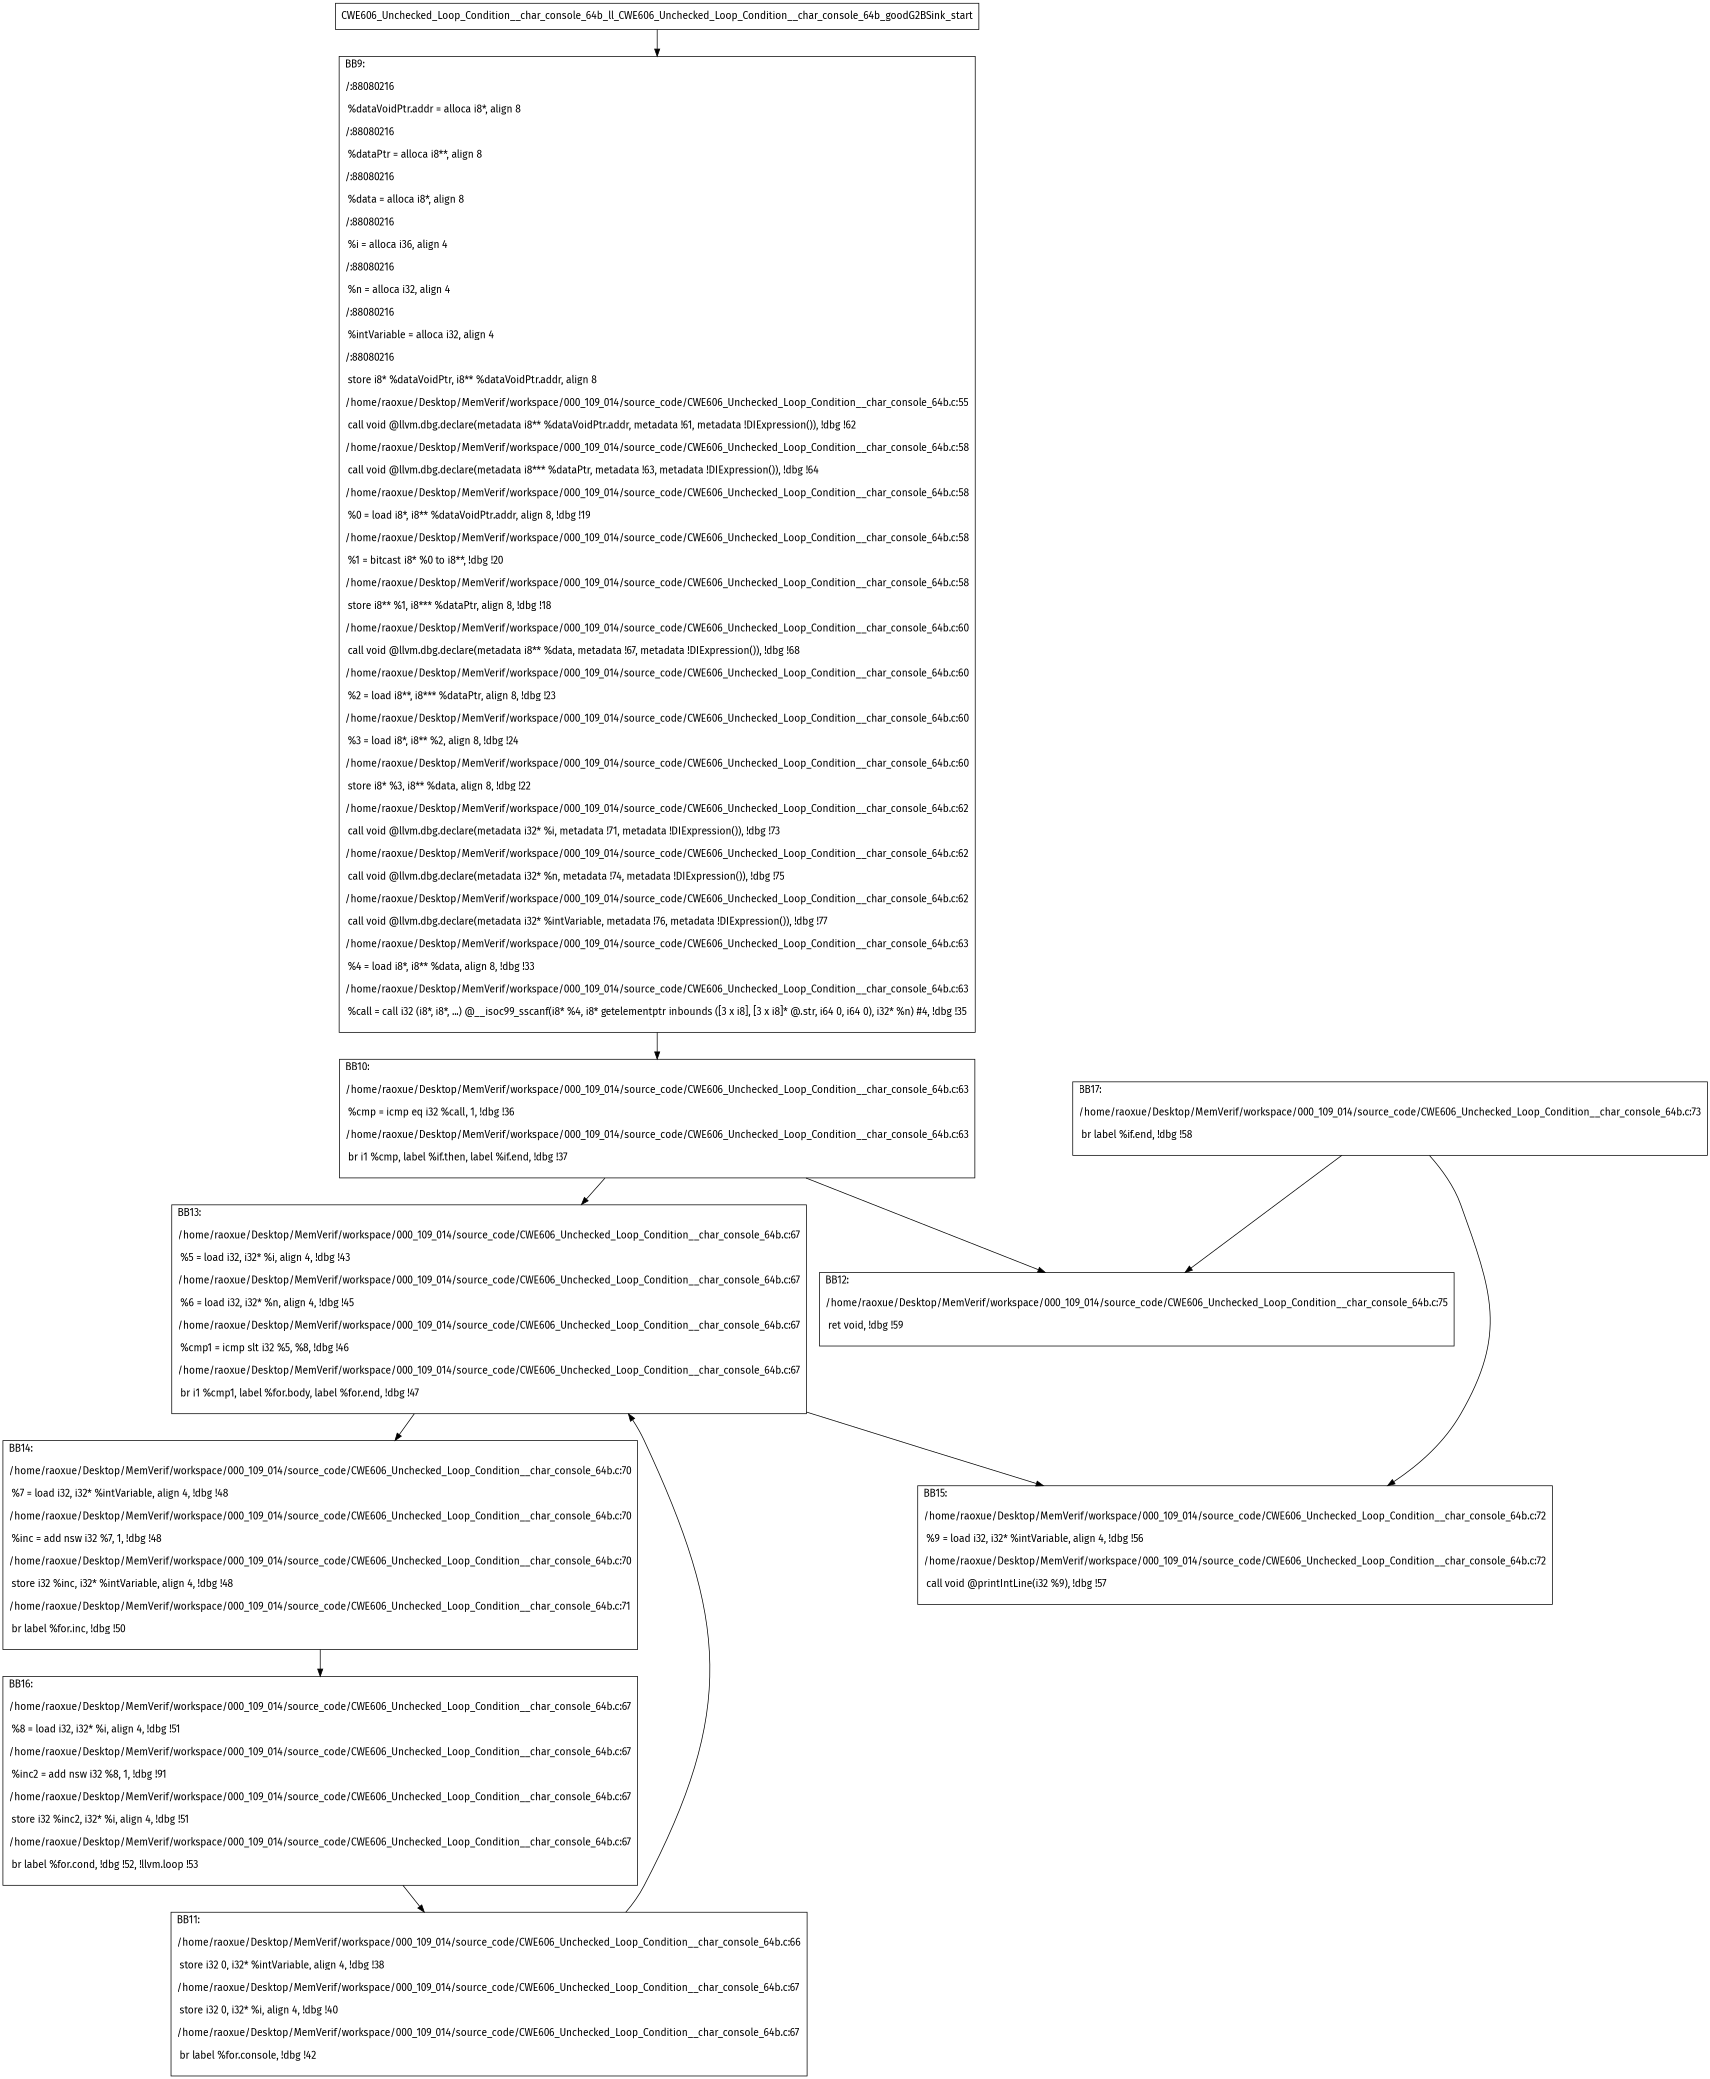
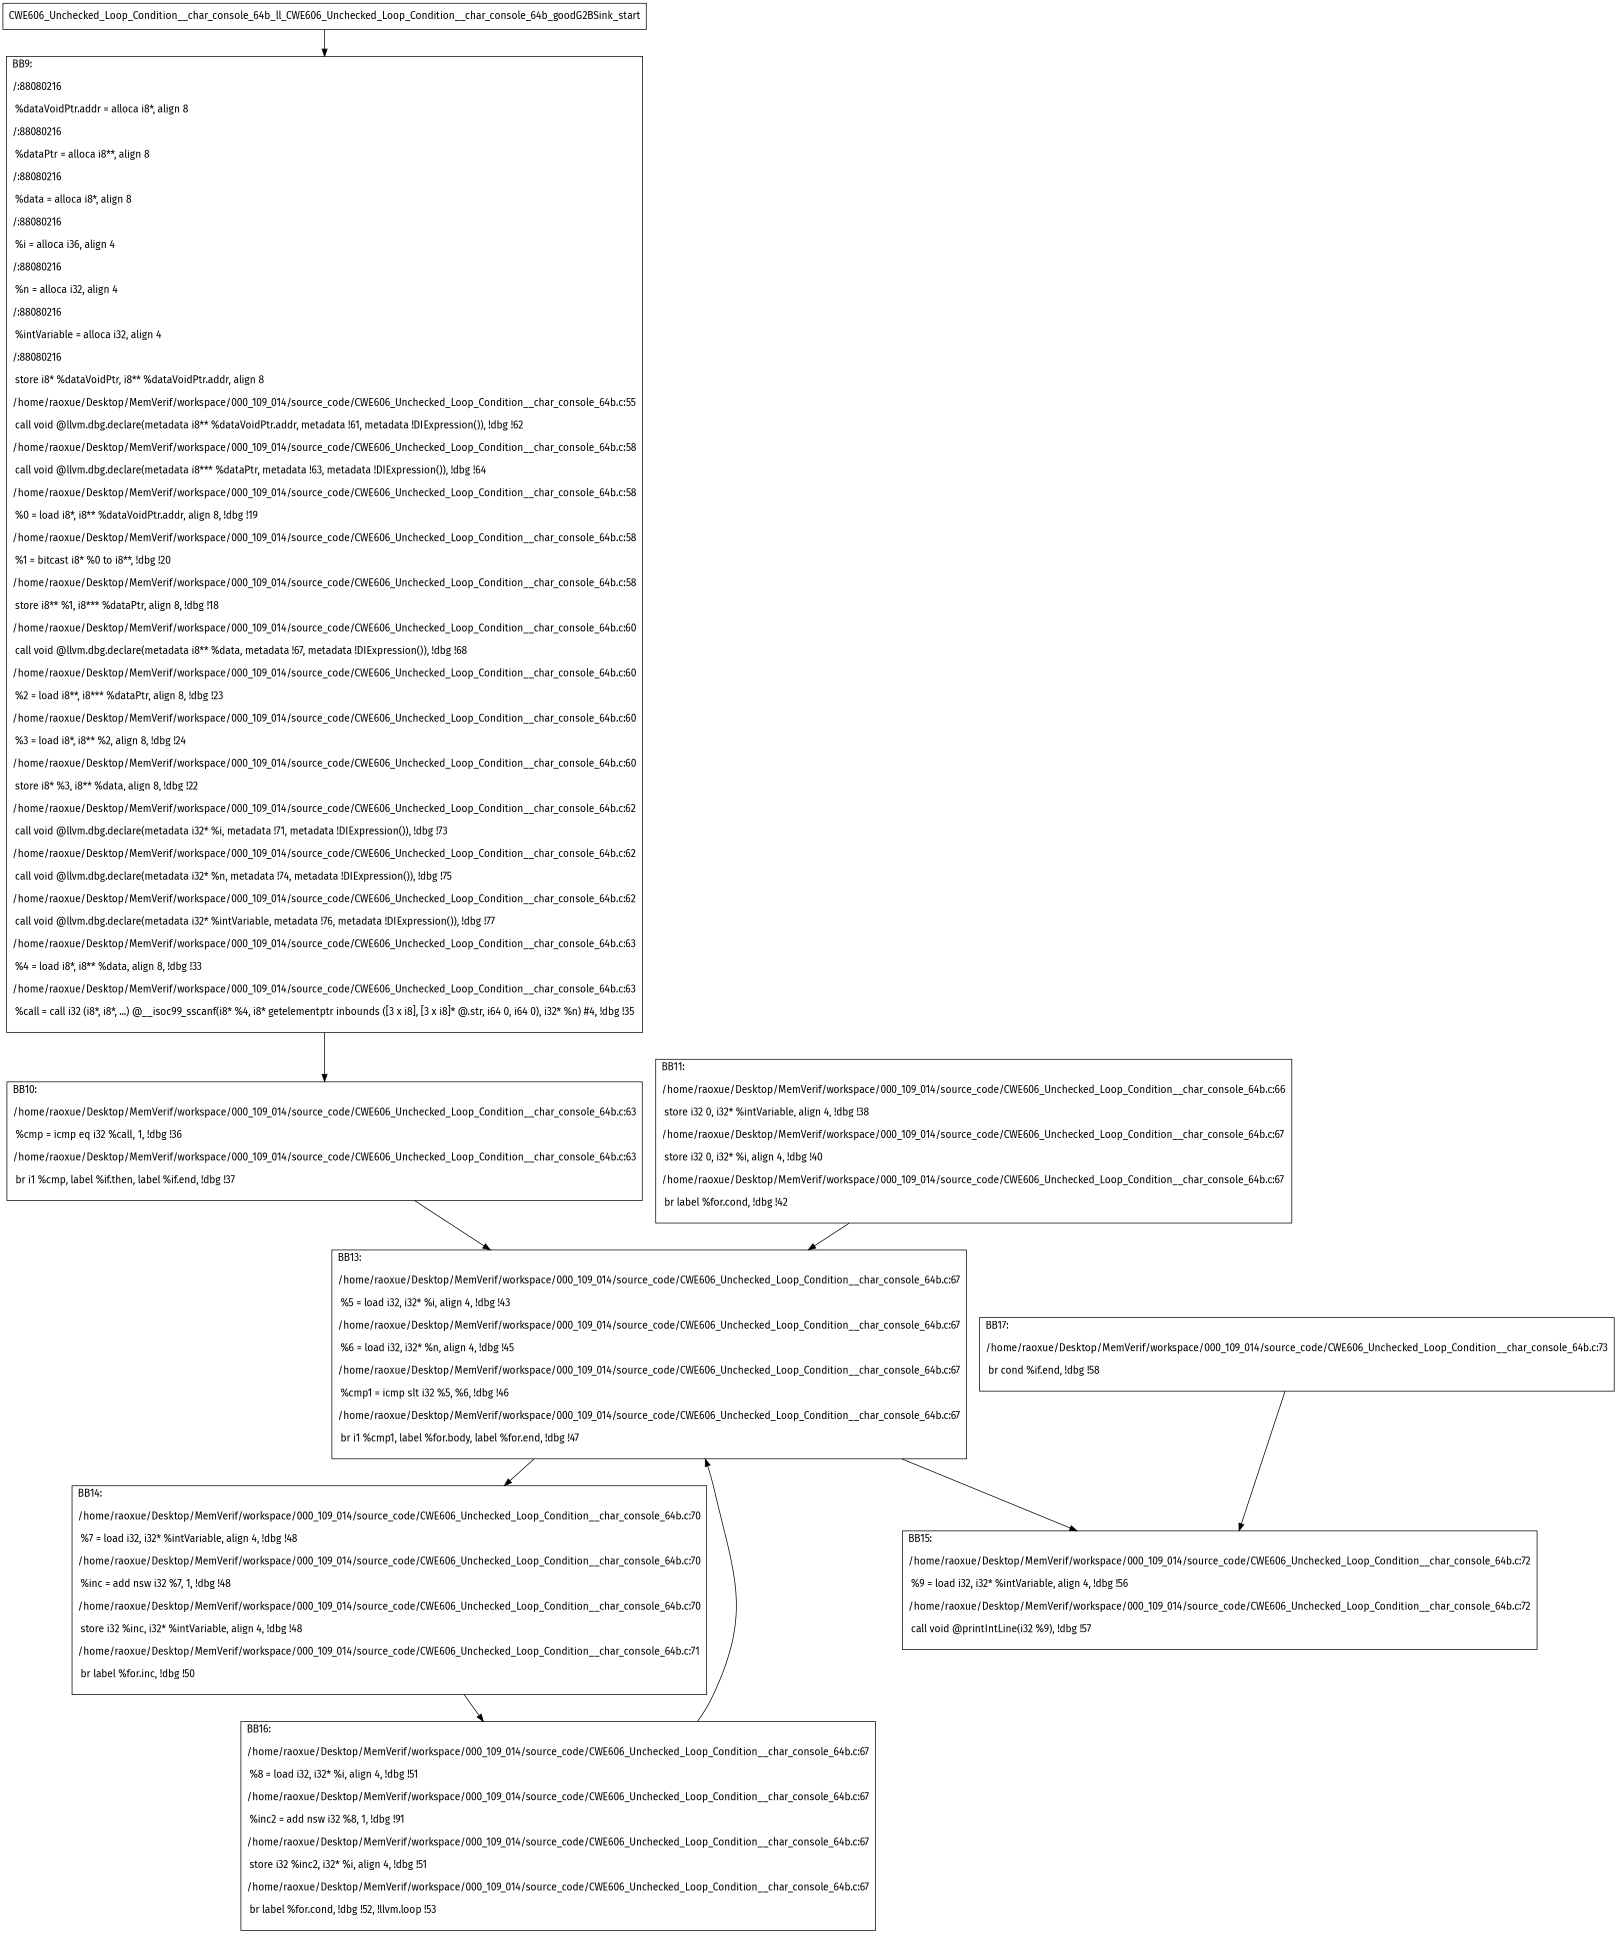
node "BB17:": text "br label %if.end, !dbg !58" -> "br cond %if.end, !dbg !58"
node "BB12:": removed
node "BB13:": text "%cmp1 = icmp slt i32 %5, %8, !dbg !46" -> "%cmp1 = icmp slt i32 %5, %6, !dbg !46"
edge "BB16:" -> "BB11:": now "BB16:" -> "BB13:"
node "BB11:": text "br label %for.console, !dbg !42" -> "br label %for.cond, !dbg !42"
